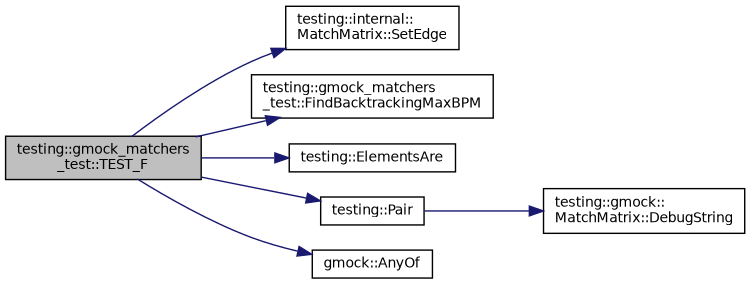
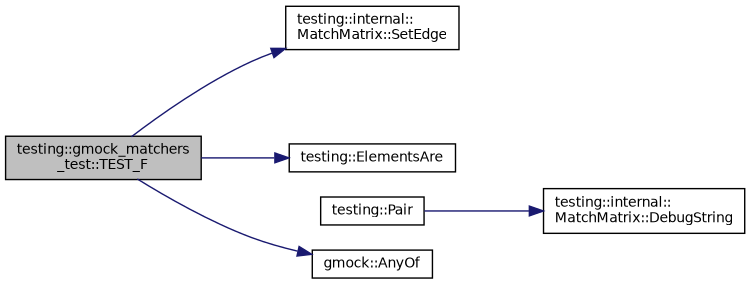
node "testing::gmock_matchers _test::FindBacktrackingMaxBPM": removed
edge "testing::gmock_matchers _test::TEST_F" -> "testing::Pair": removed
node "testing::gmock:: MatchMatrix::DebugString": label "testing::gmock:: MatchMatrix::DebugString" -> "testing::internal:: MatchMatrix::DebugString"
